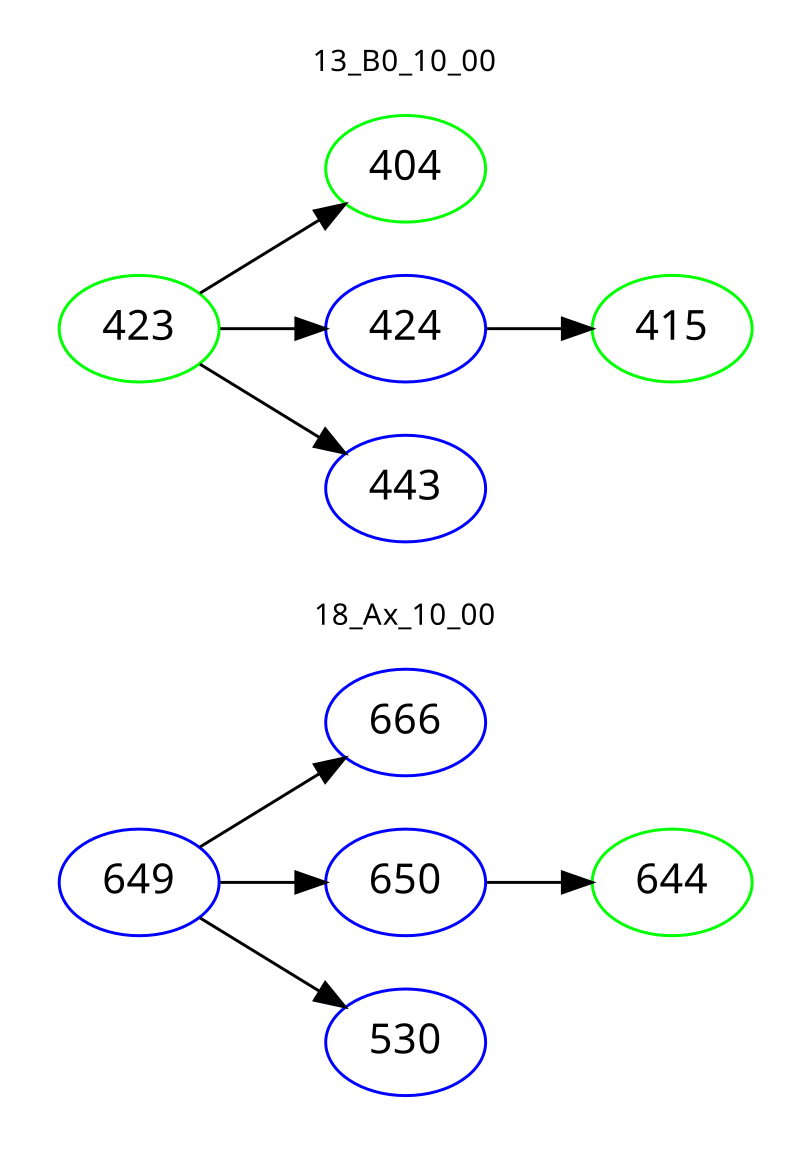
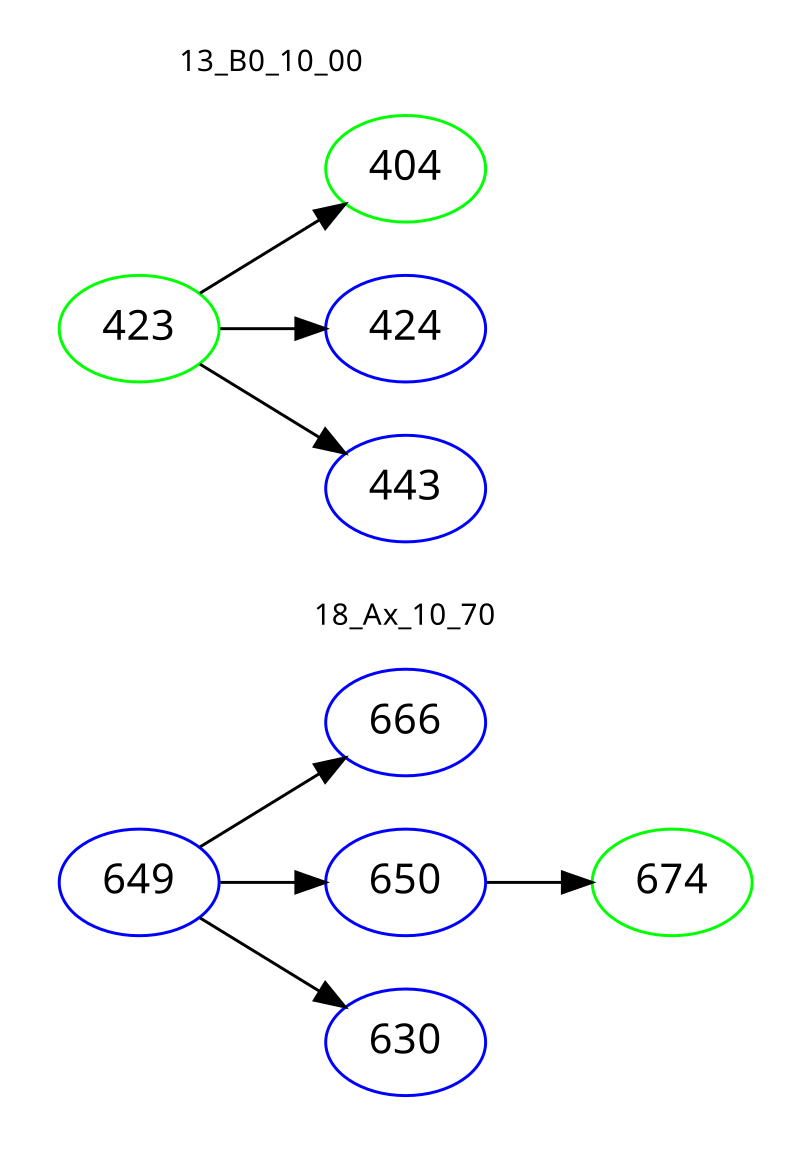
node "415": removed
cluster "18_Ax_10_00": label "18_Ax_10_00" -> "18_Ax_10_70"
node "644": label "644" -> "674"
node "530": label "530" -> "630"
